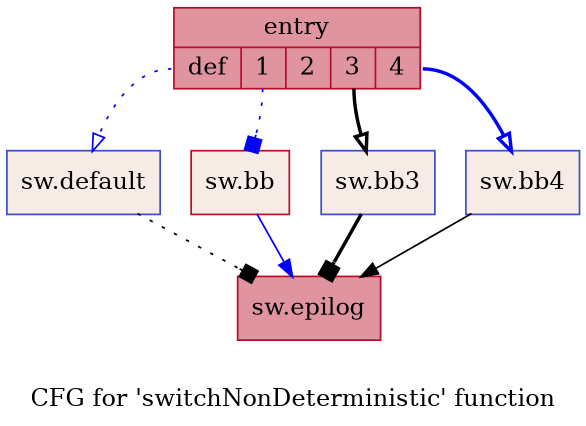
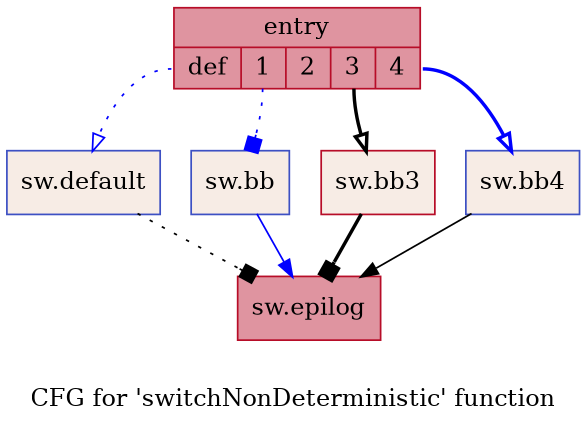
node "sw.bb": color #b70d28ff -> #3d50c3ff
node "sw.bb3": color #3d50c3ff -> #b70d28ff
